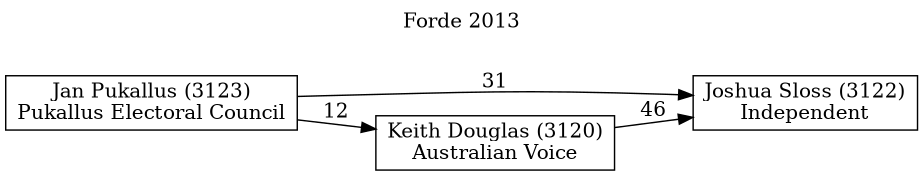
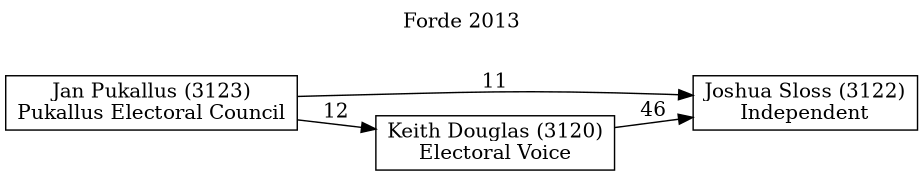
edge "Jan Pukallus (3123) Pukallus Electoral Council" -> "Joshua Sloss (3122) Independent": label "31" -> "11"
node "Keith Douglas (3120) Australian Voice": label "Keith Douglas (3120) Australian Voice" -> "Keith Douglas (3120) Electoral Voice"
